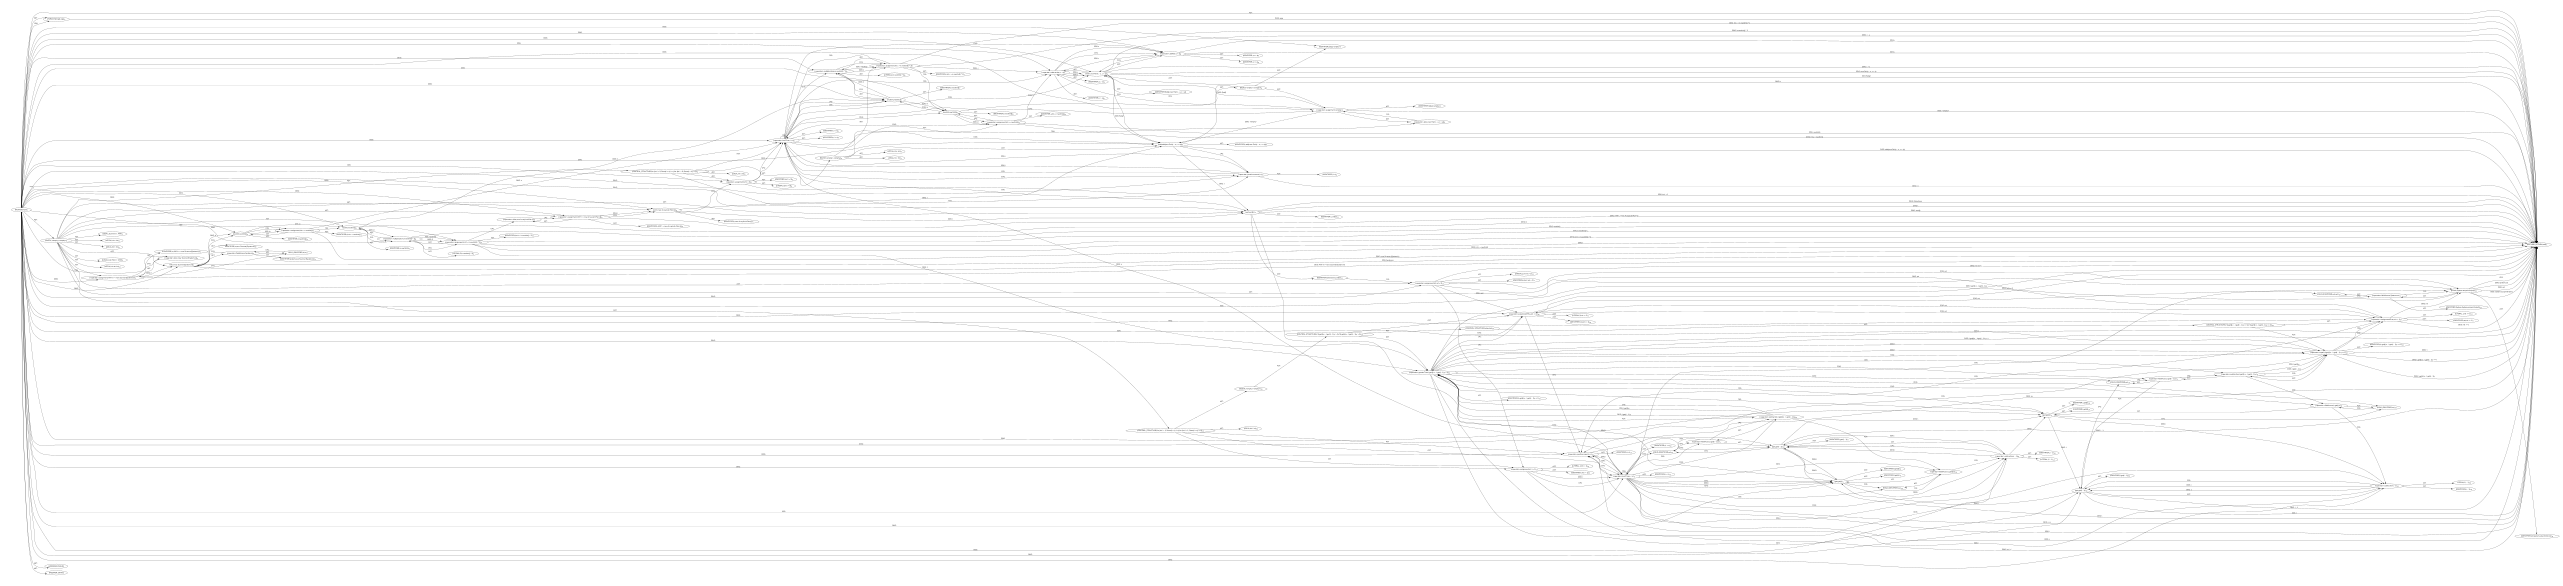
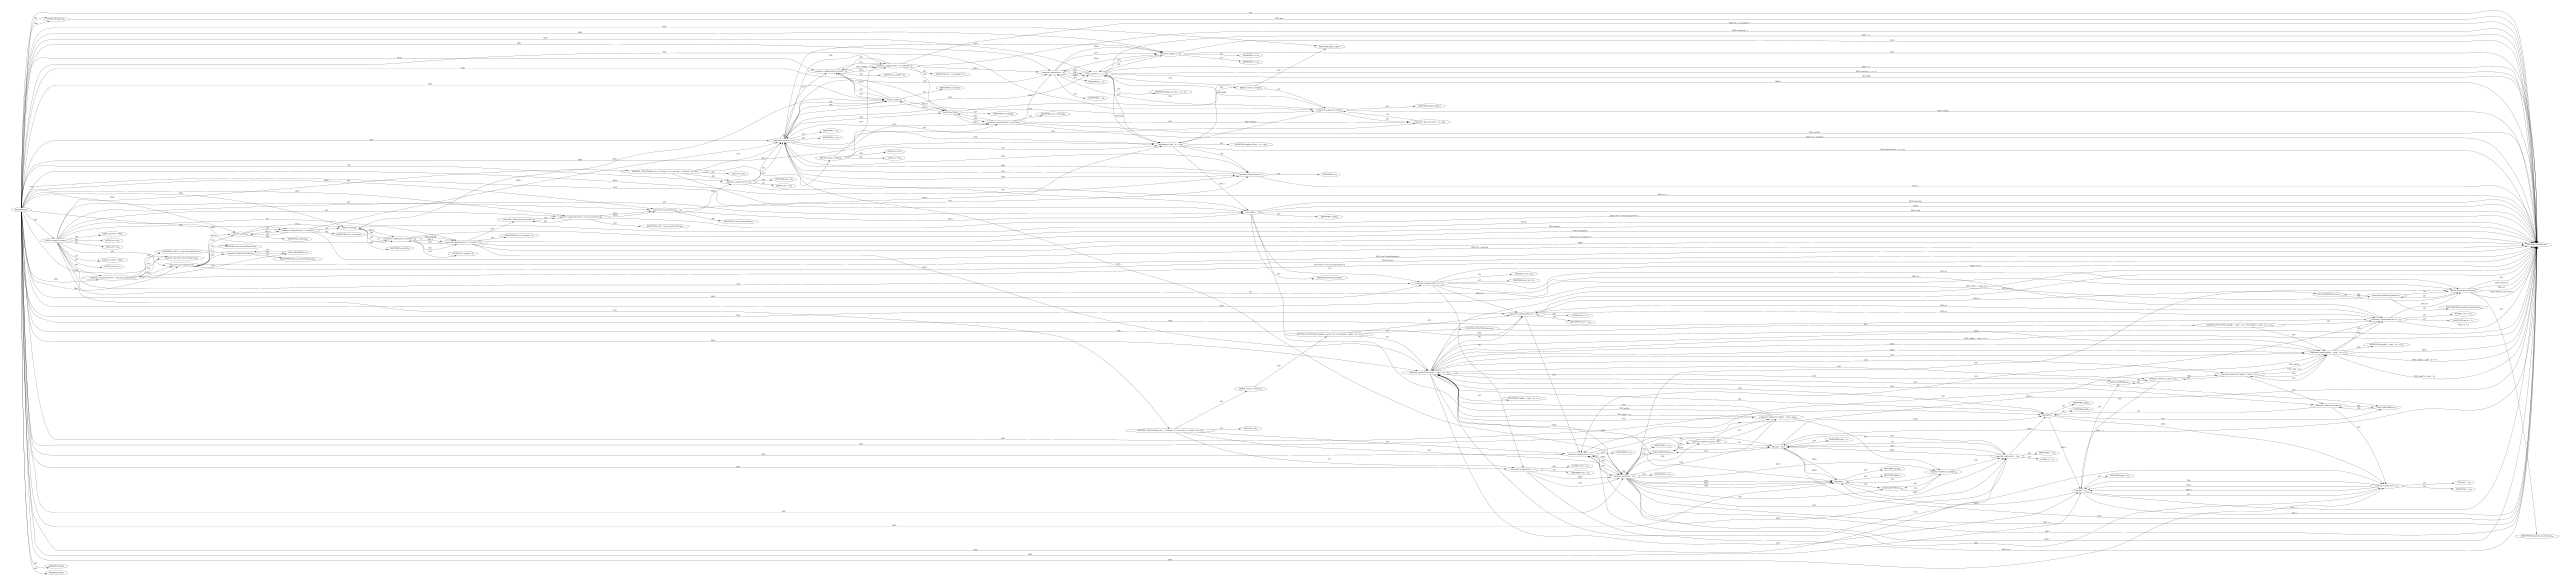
edge "(<operator>.assignment,int a = nextInt())" -> "(<operator>.alloc,new Pair(c - a, c + a))": added, label "CFG:"
edge "(IDENTIFIER,Collections,sort(l))" -> "(<operator>.assignment,int ret = 2)": now "(sort,sort(l))" -> "(<operator>.assignment,int ret = 2)"
